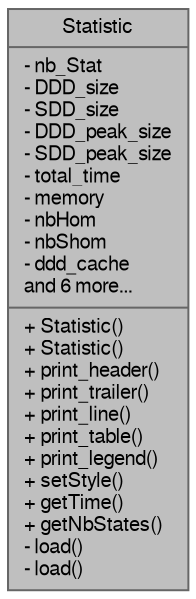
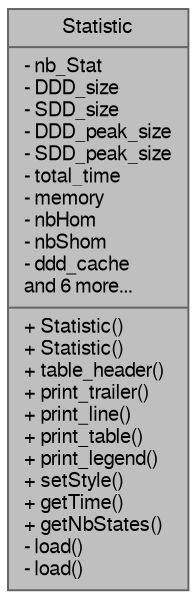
node "Statistic": text "+ print_header()" -> "+ table_header()"
